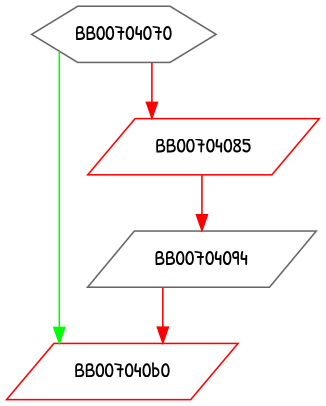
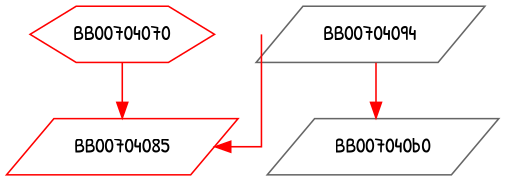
node "BB00704070": color gray40 -> red
edge "BB00704070" -> "BB007040b0": removed
edge "BB00704085" -> "BB00704094": reversed
node "BB007040b0": color red -> gray40
